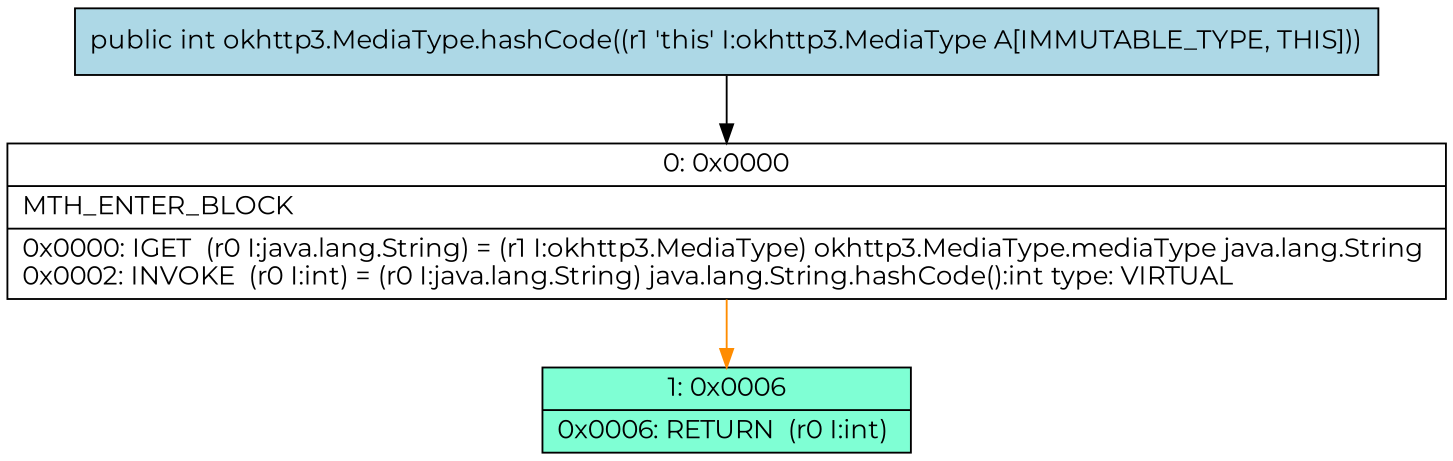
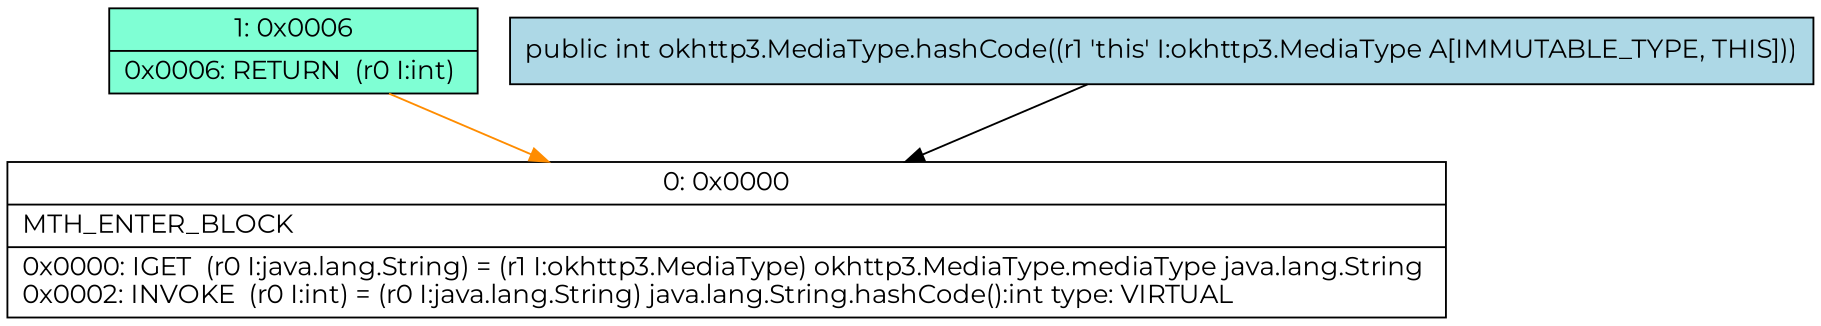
edge "0: 0x0000" -> "1: 0x0006": reversed
